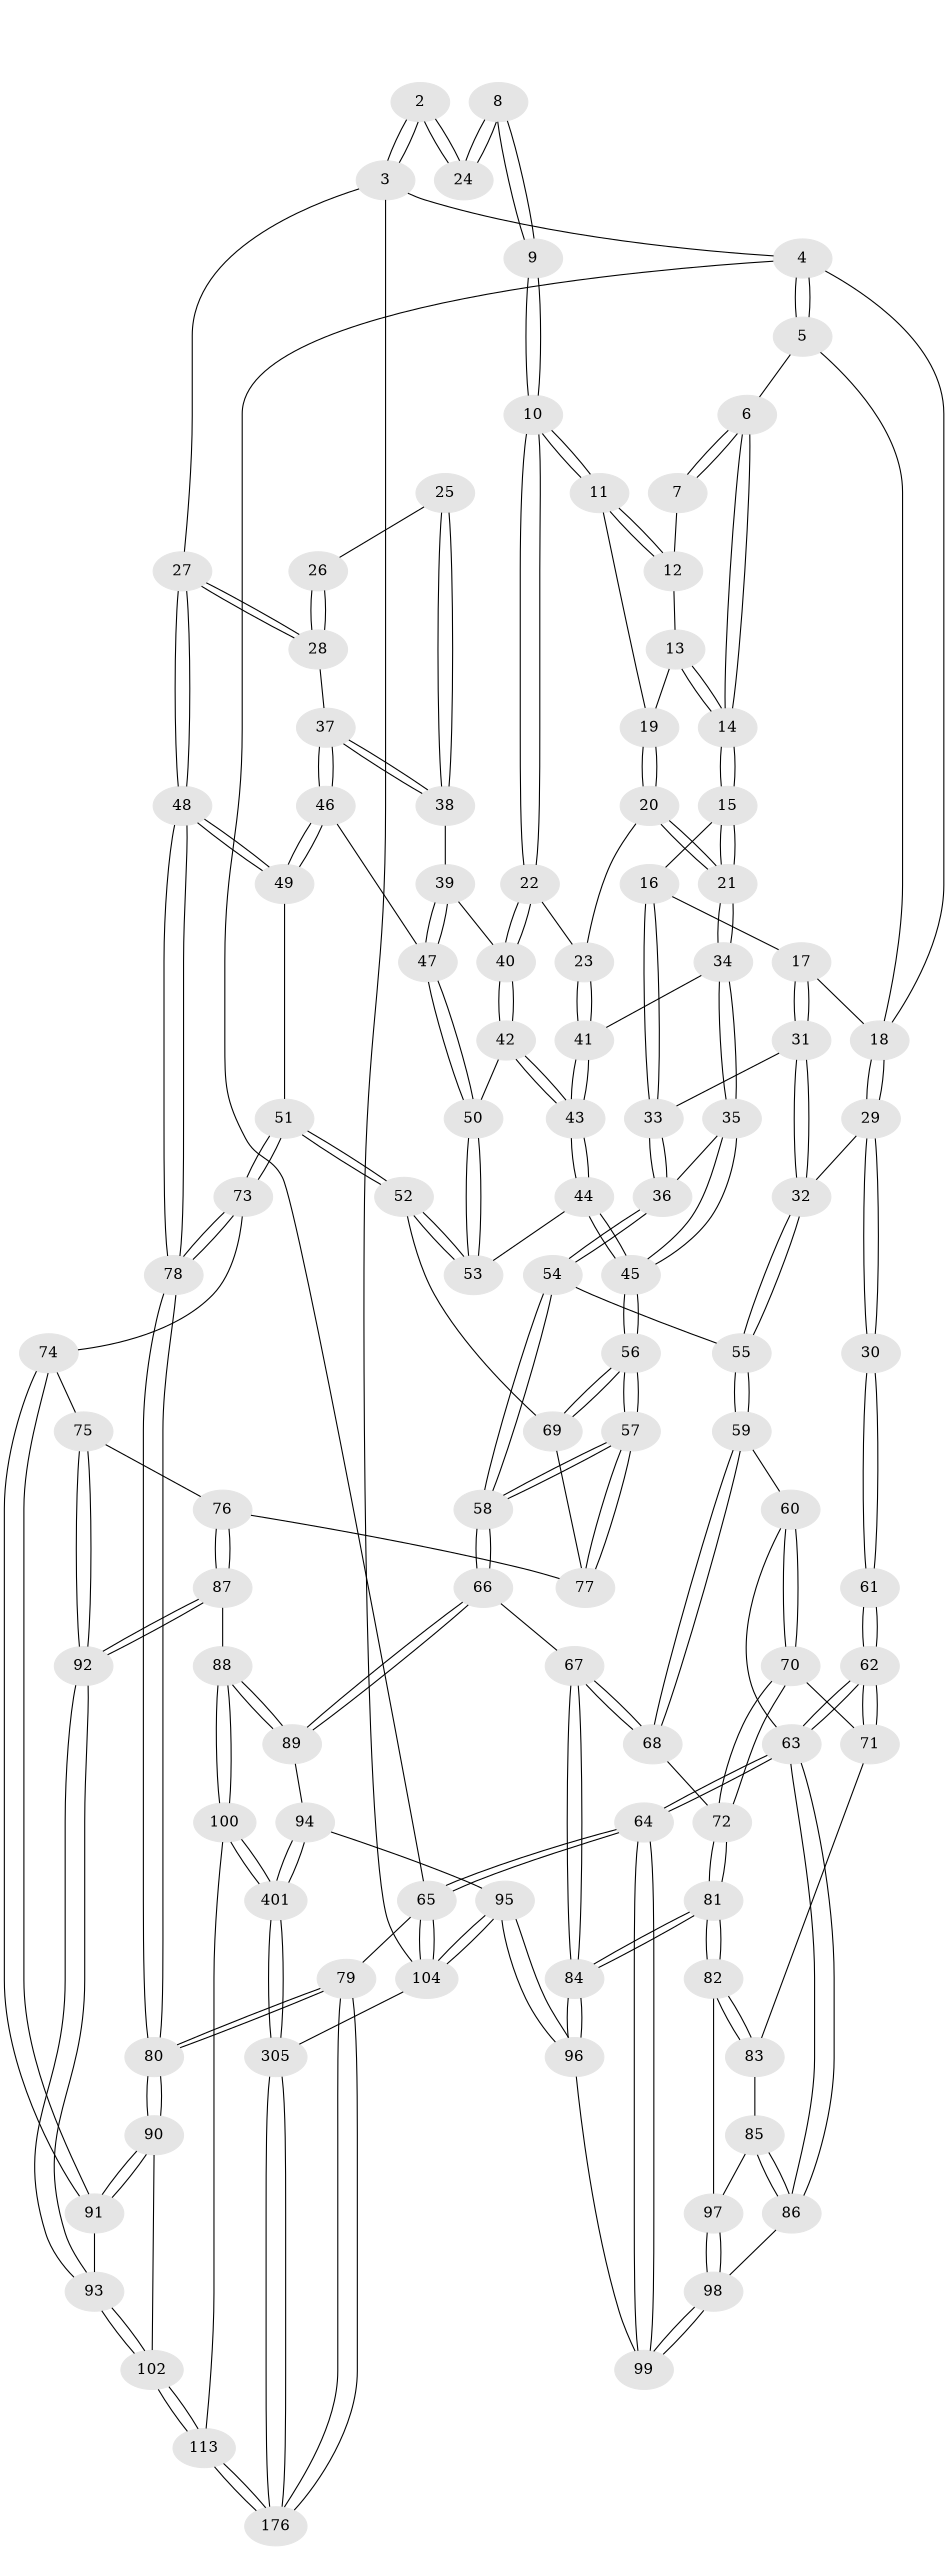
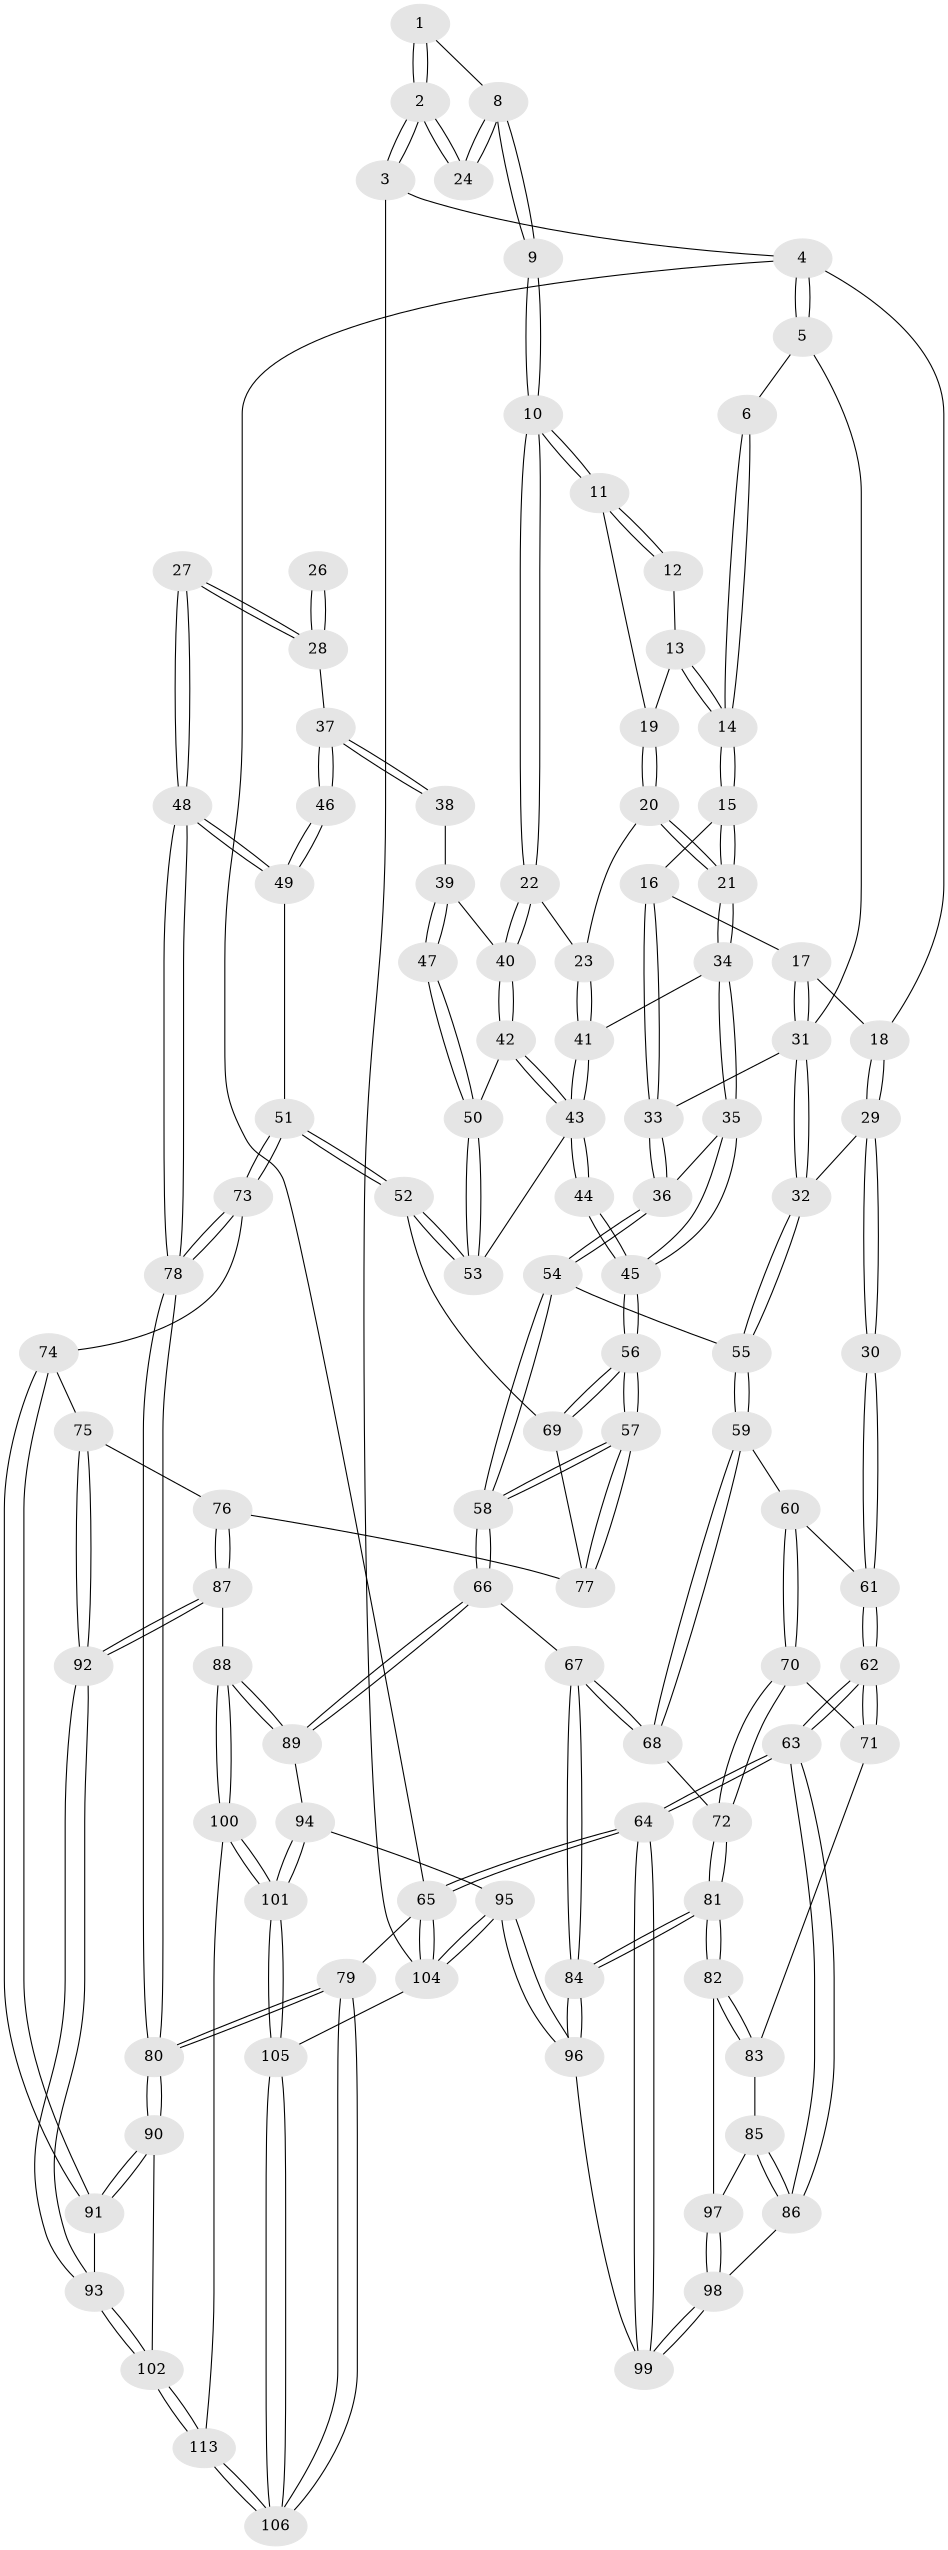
node "1": added
edge "3" -- "27": removed
node "25": removed
node "7": removed
edge "5" -- "18": now "5" -- "31"
edge "46" -- "47": removed
edge "44" -- "53": now "43" -- "53"
edge "60" -- "63": now "60" -- "61"
node "401": label "401" -> "101"
node "305": label "305" -> "105"
node "176": label "176" -> "106"
